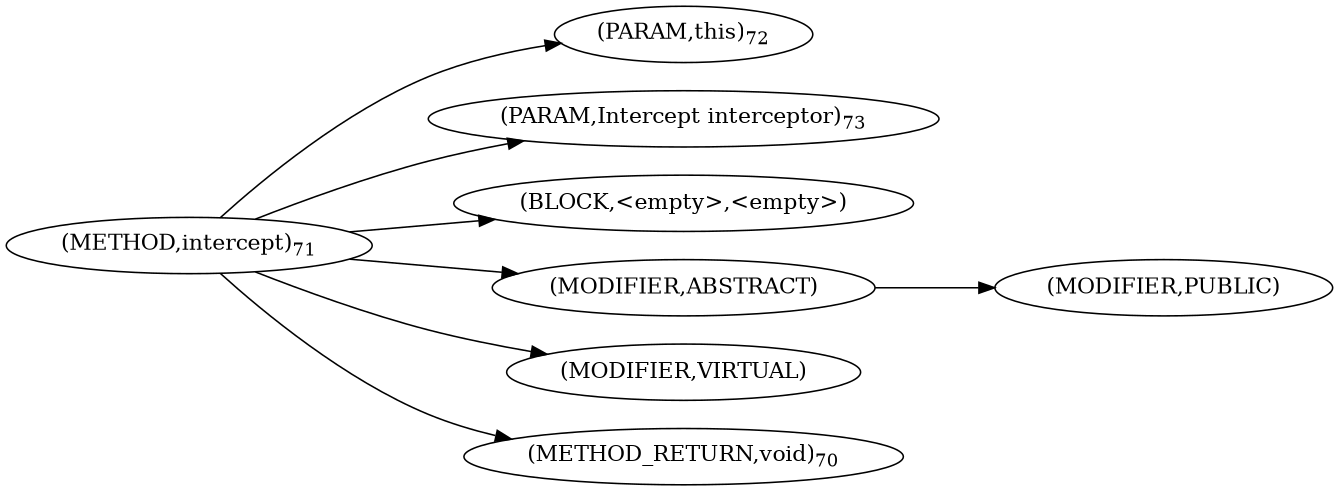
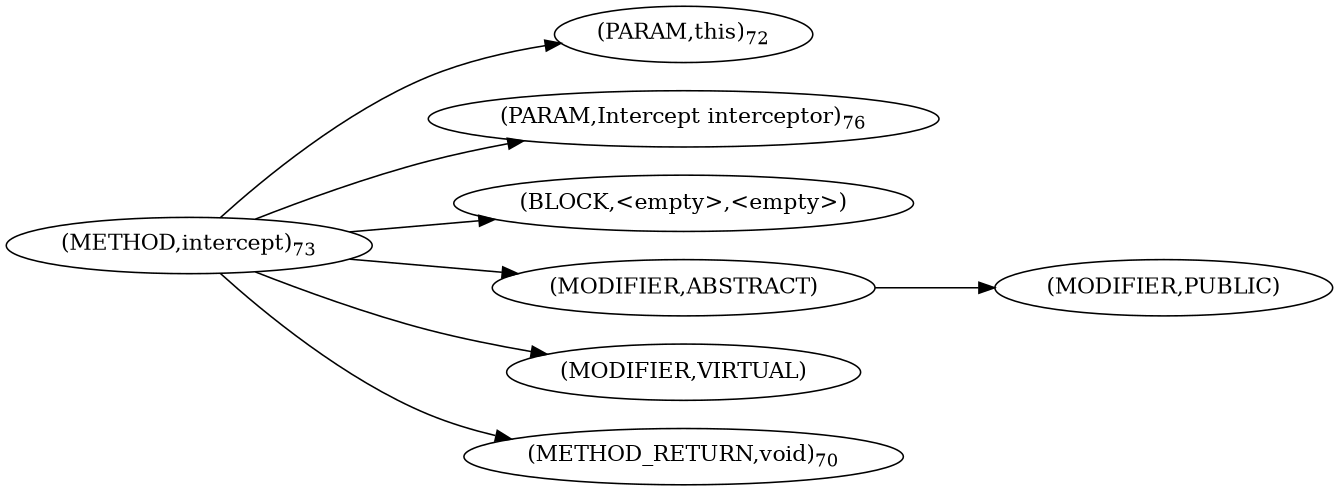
node "(PARAM,Intercept interceptor)": text "73" -> "76"
node "(METHOD,intercept)": text "71" -> "73"
